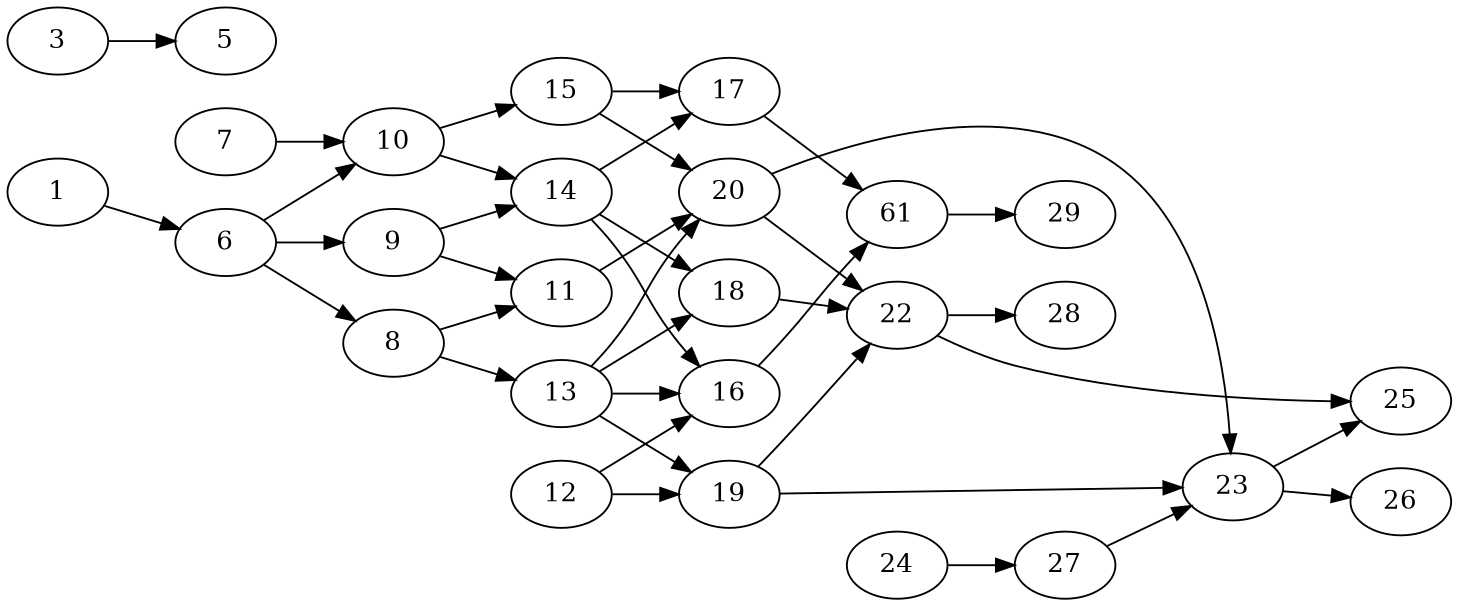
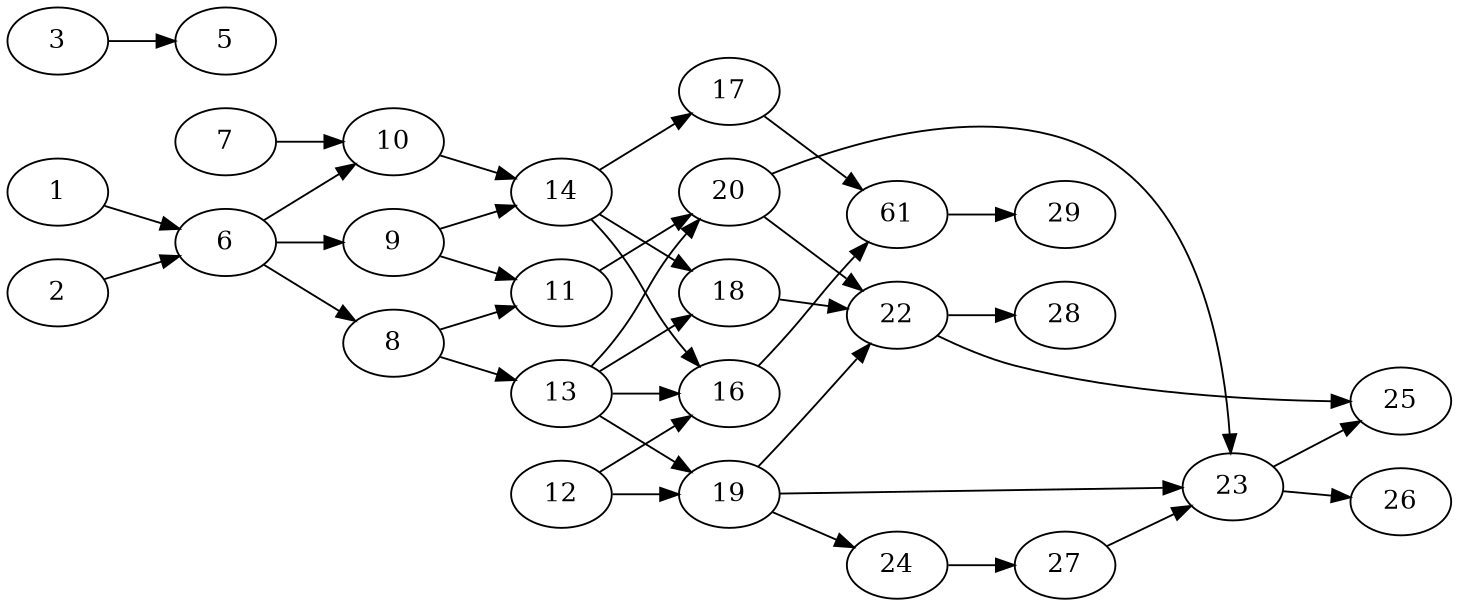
node "15": removed
node "2": added
edge "19" -> "24": added
